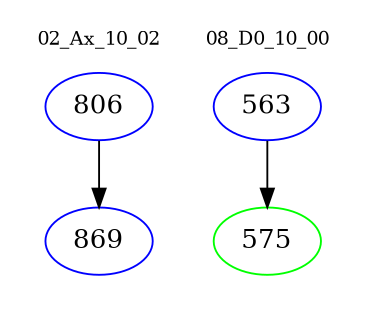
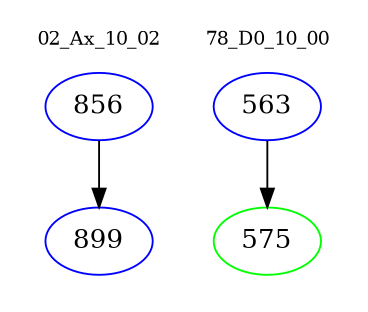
cluster "08_D0_10_00": label "08_D0_10_00" -> "78_D0_10_00"
node "806": label "806" -> "856"
node "869": label "869" -> "899"
